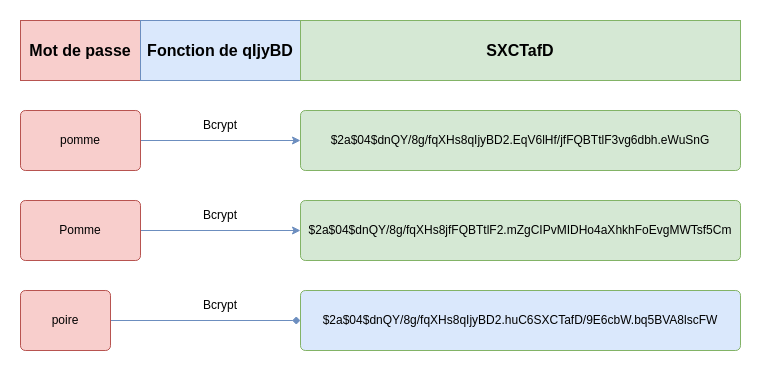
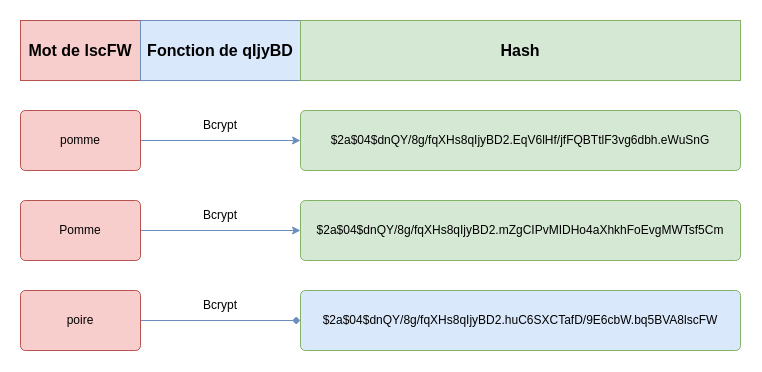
node "Mot de passe": label "Mot de passe" -> "Mot de lscFW"
node "SXCTafD": label "SXCTafD" -> "Hash"
node "$2a$04$dnQY/8g/fqXHs8jfFQBTtlF2.mZgCIPvMIDHo4aXhkhFoEvgMWTsf5Cm": label "$2a$04$dnQY/8g/fqXHs8jfFQBTtlF2.mZgCIPvMIDHo4aXhkhFoEvgMWTsf5Cm" -> "$2a$04$dnQY/8g/fqXHs8qIjyBD2.mZgCIPvMIDHo4aXhkhFoEvgMWTsf5Cm"
node "poire": size 90x60 -> 120x60
